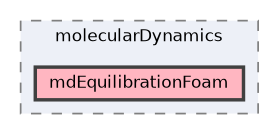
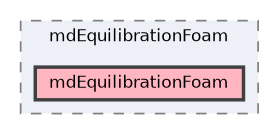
cluster "molecularDynamics": label "molecularDynamics" -> "mdEquilibrationFoam"
